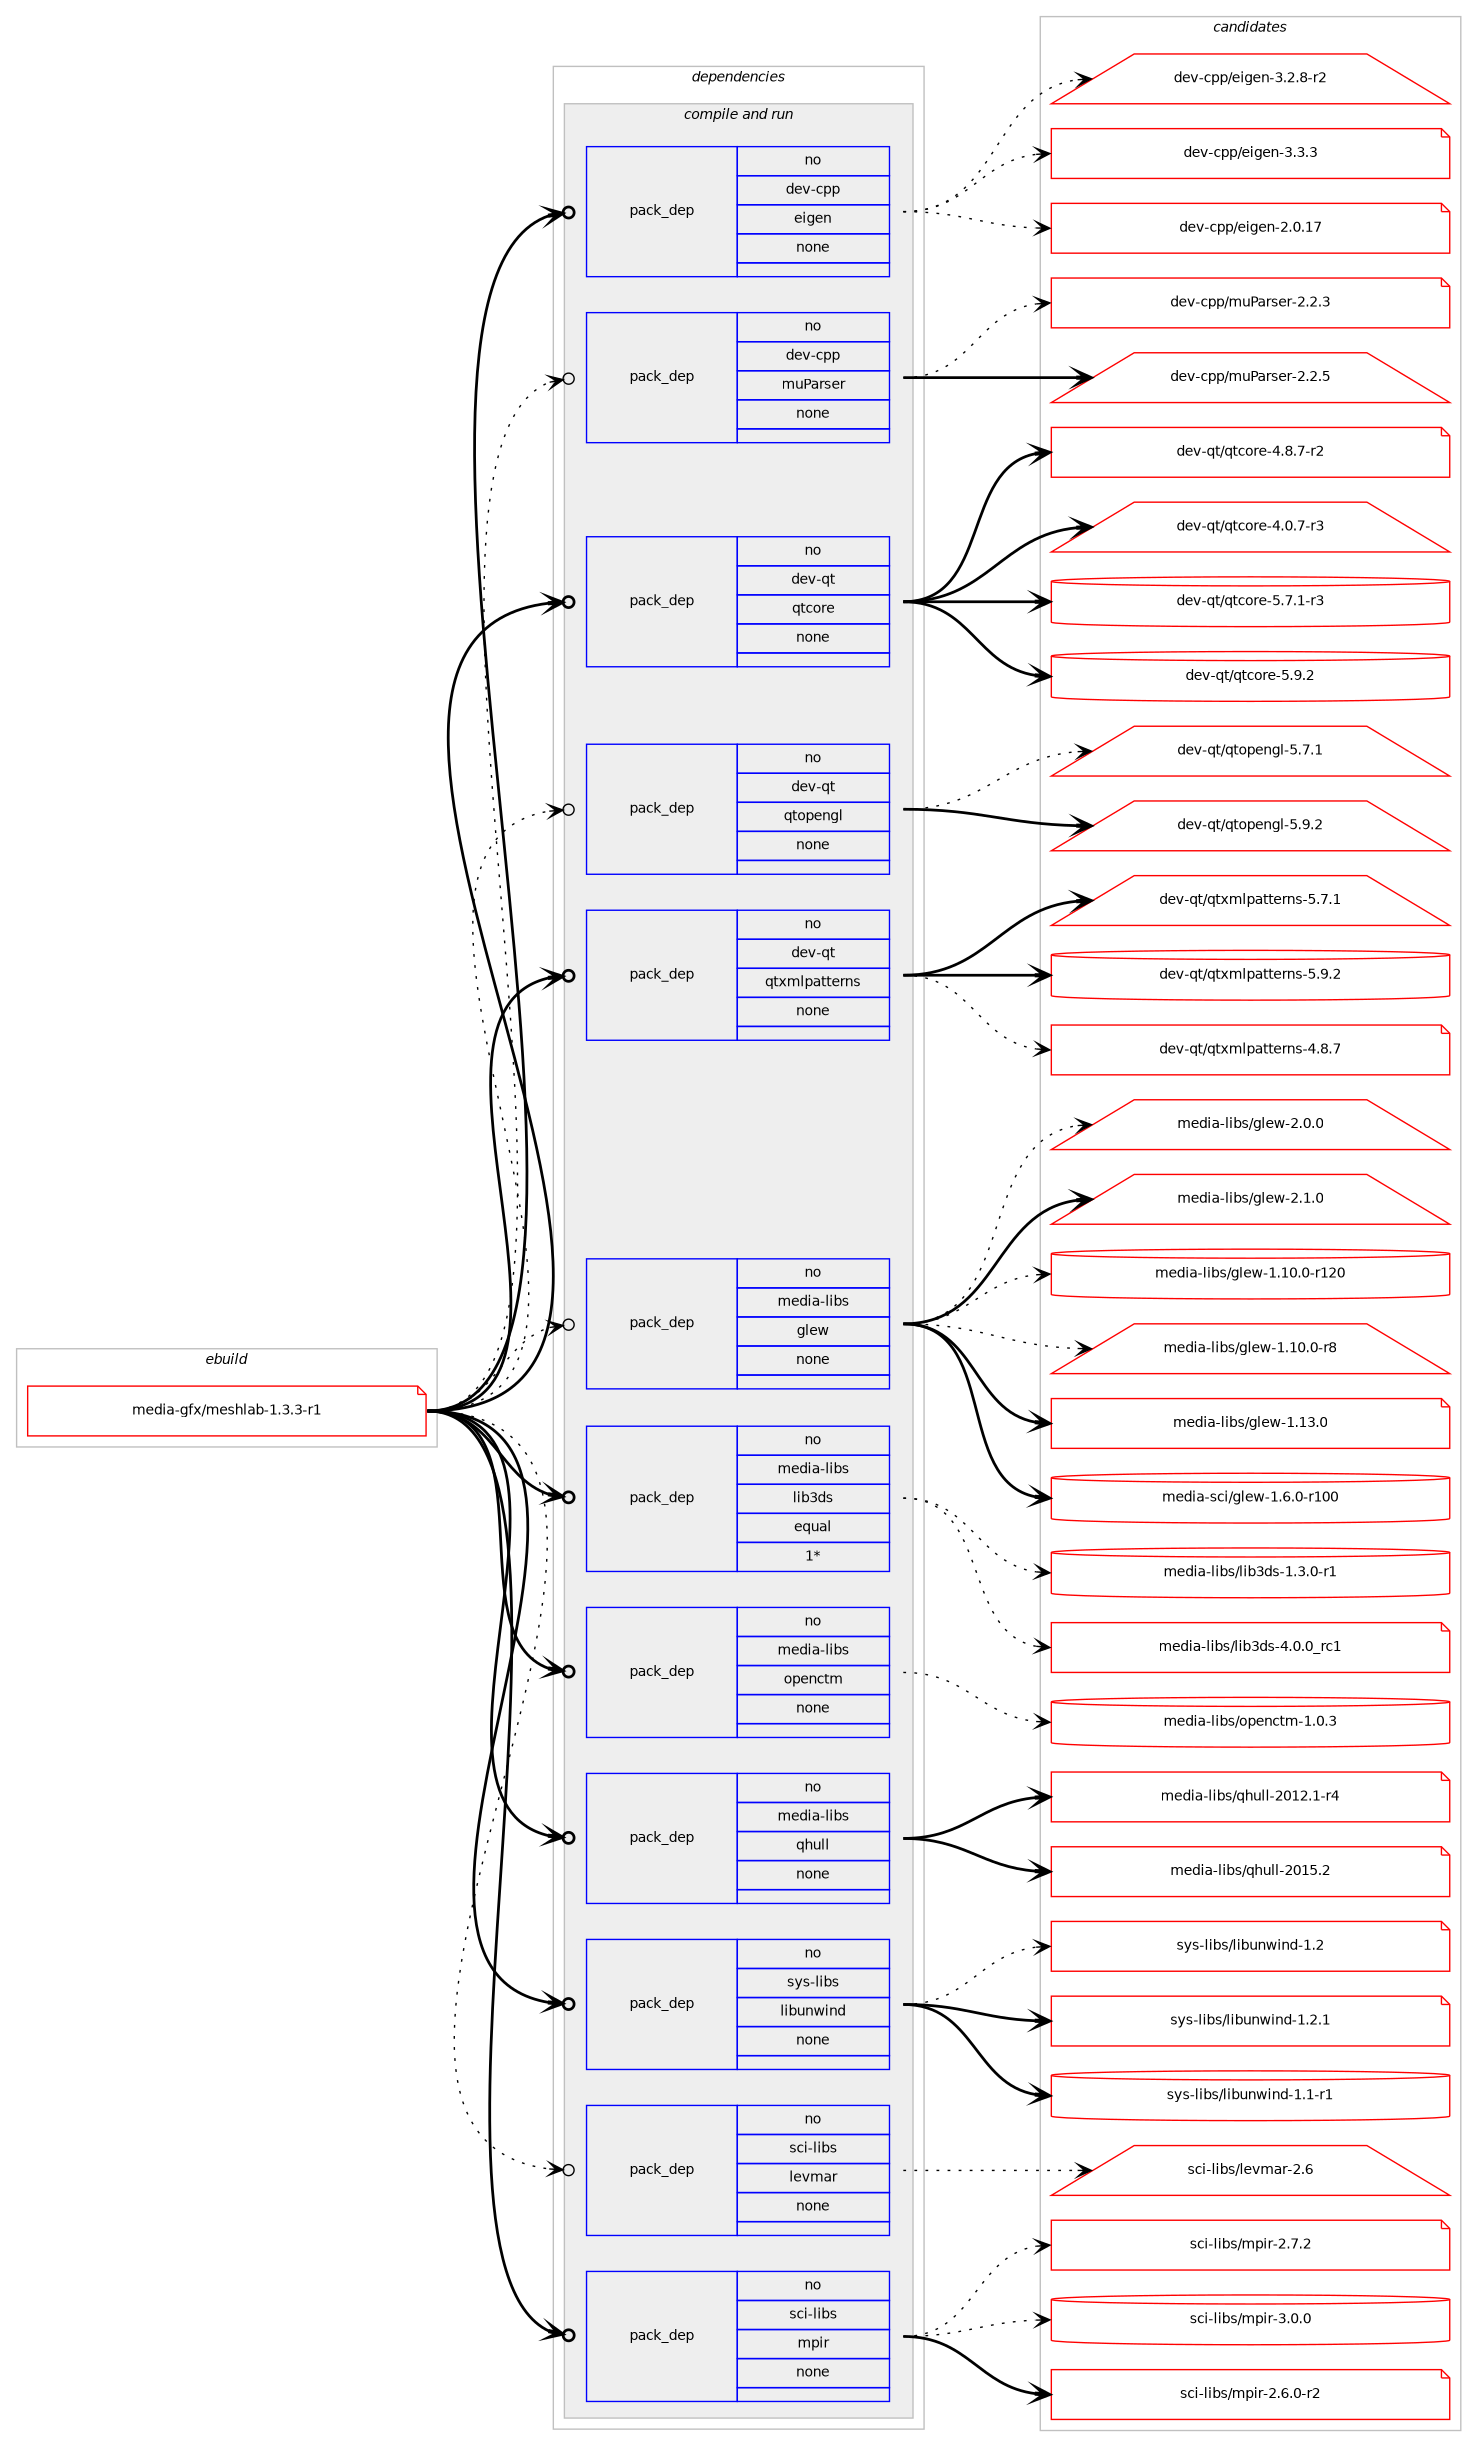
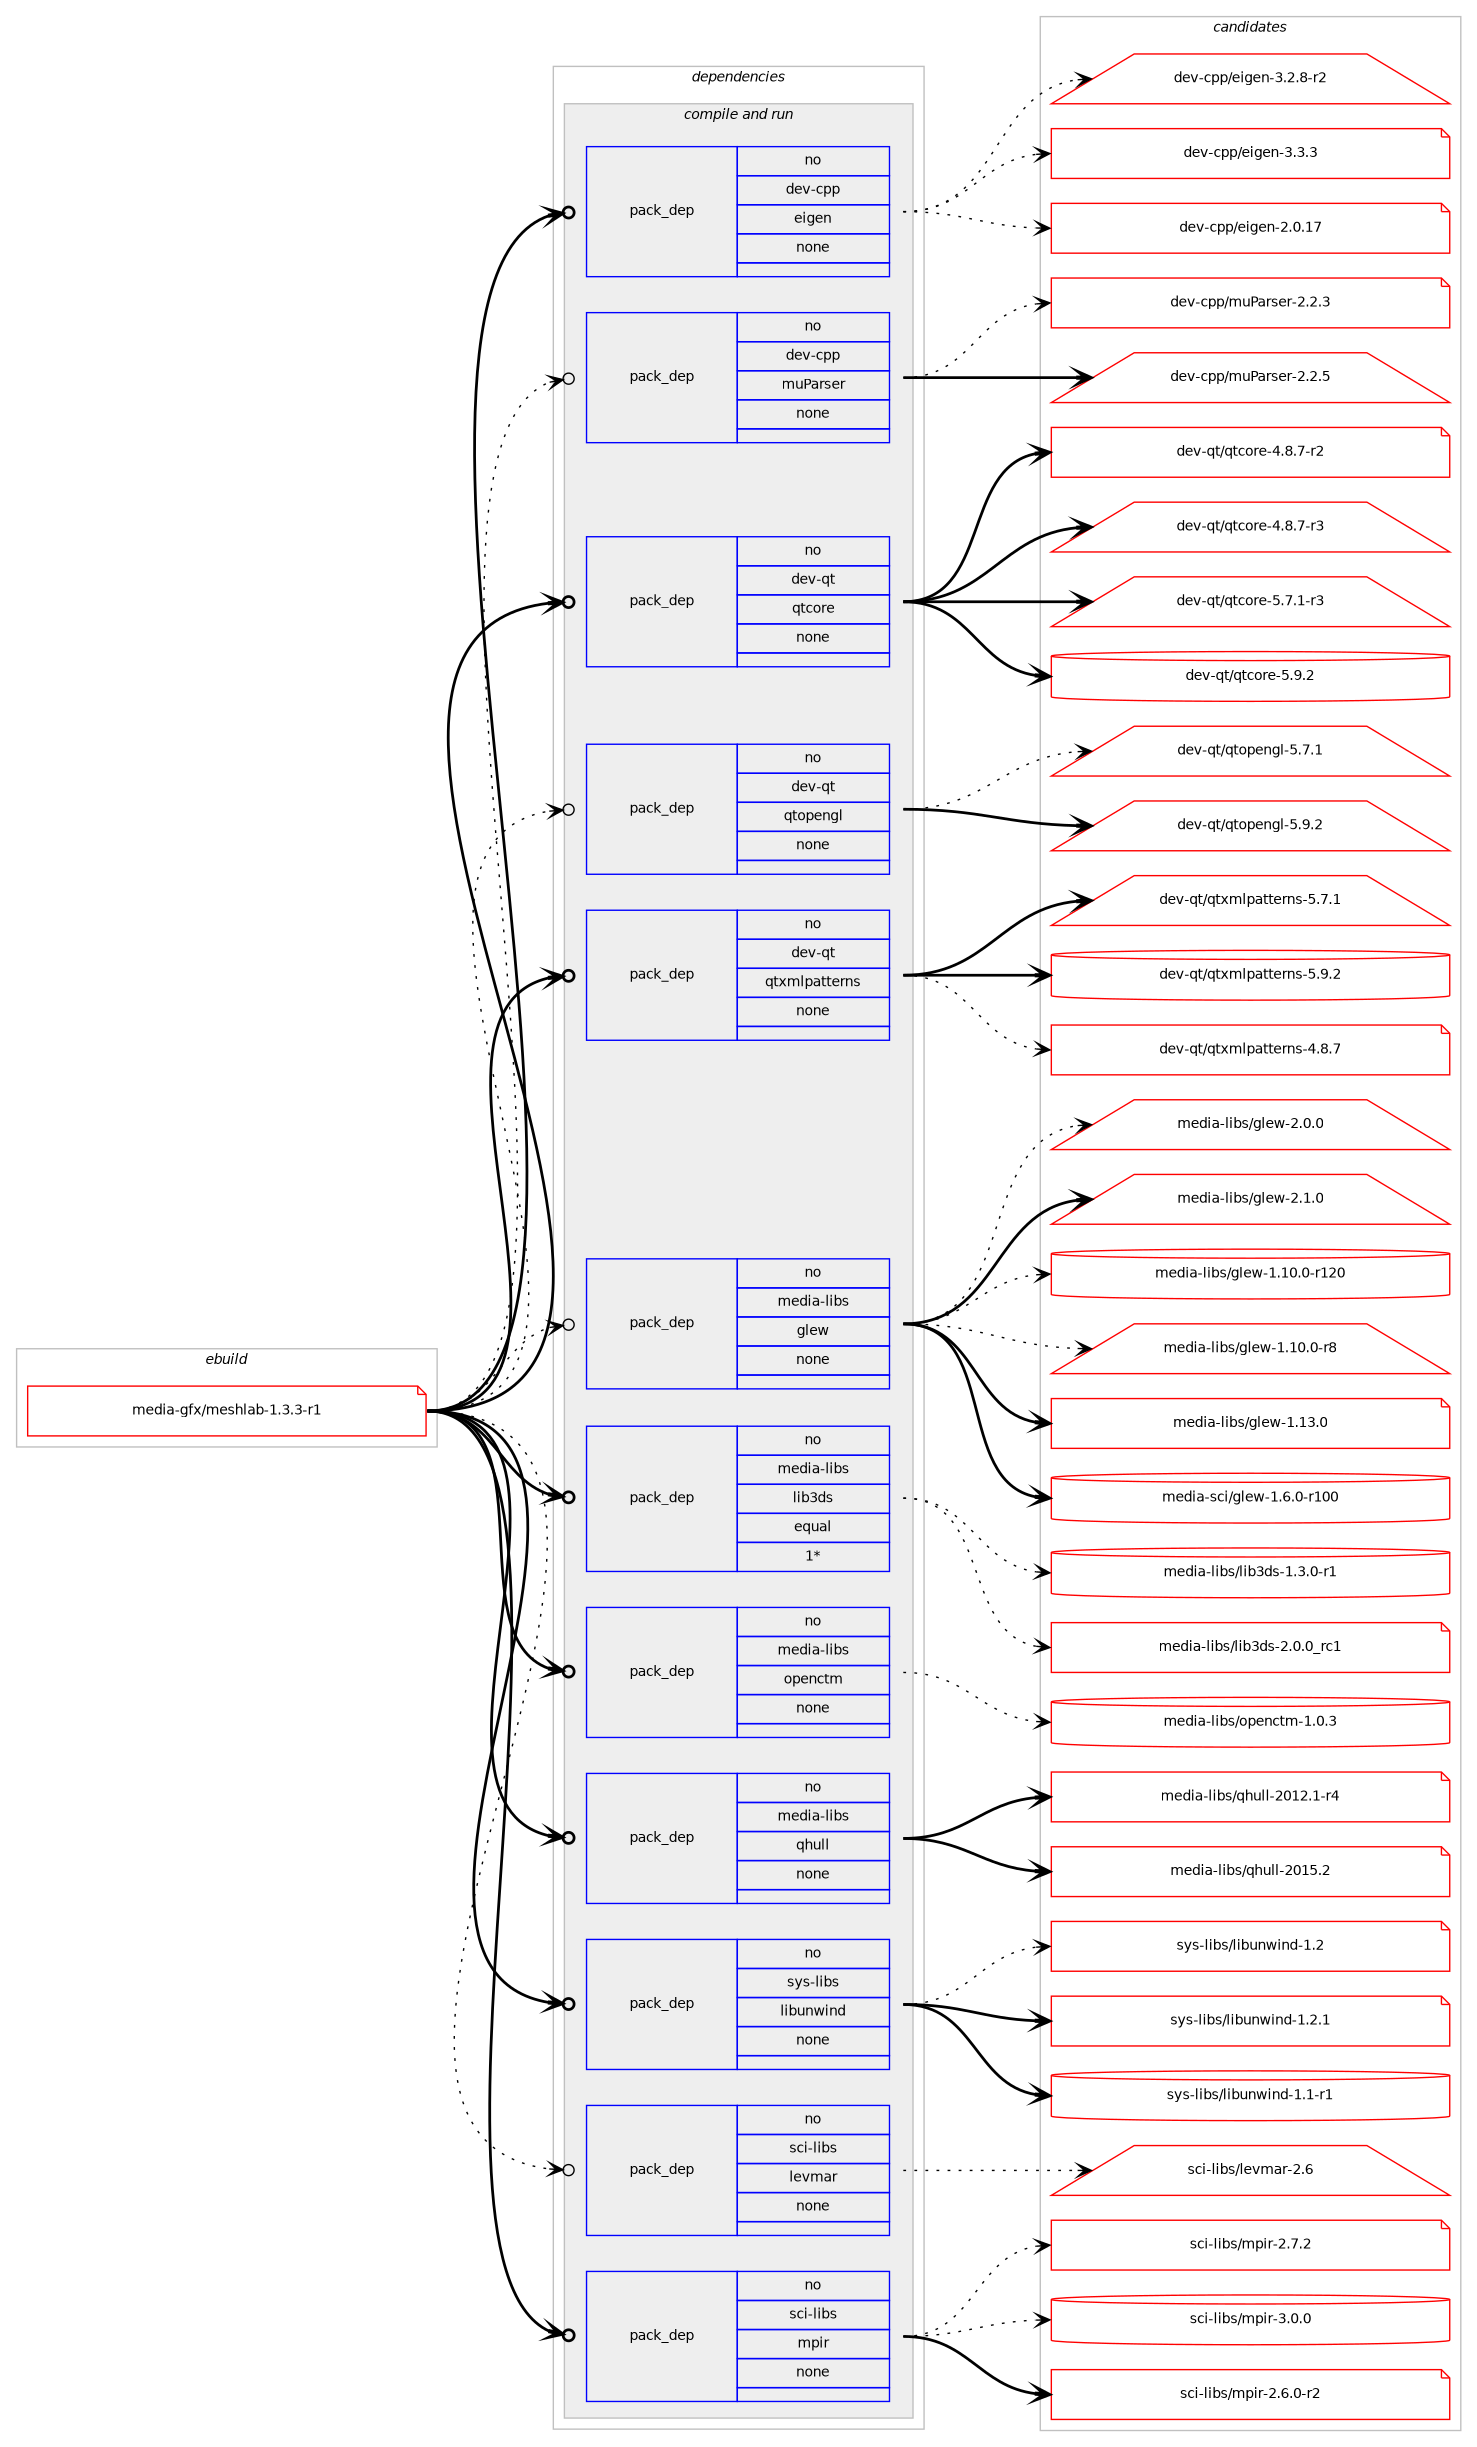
node "dev-qt/qtcore-4.0.7-r3": label "dev-qt/qtcore-4.0.7-r3" -> "dev-qt/qtcore-4.8.7-r3"
node "dev-qt/qtcore-5.7.1-r3": shape cylinder -> trapezium
node "media-libs/lib3ds-4.0.0_rc1": label "media-libs/lib3ds-4.0.0_rc1" -> "media-libs/lib3ds-2.0.0_rc1"
